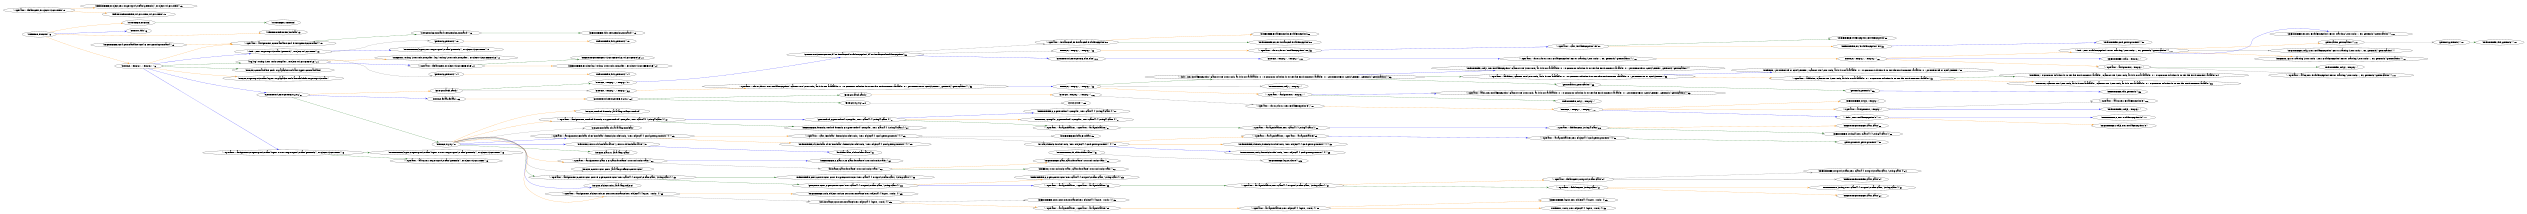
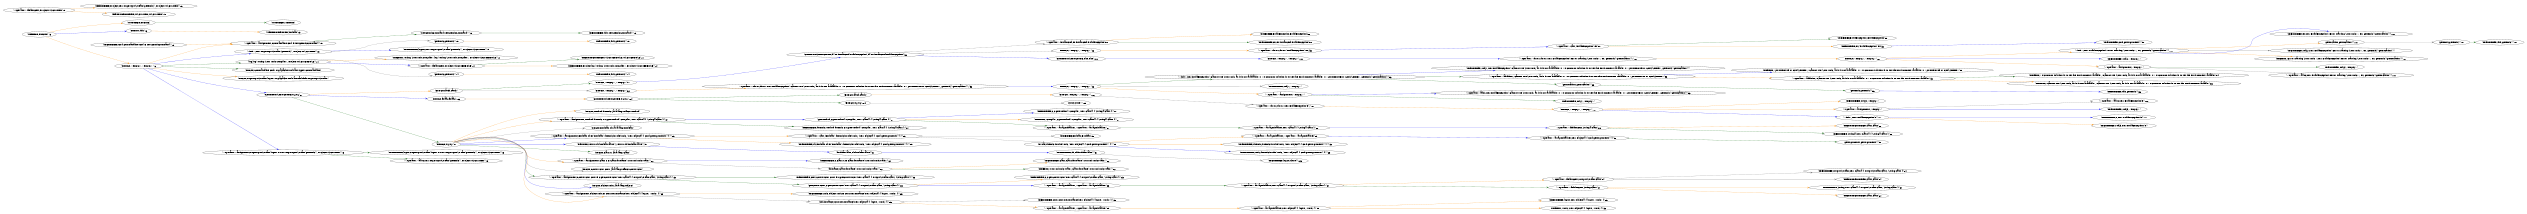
edge "(METHOD,execute)" -> "(METHOD_RETURN,boolean)": now "(PARAM,this)" -> "(METHOD_RETURN,boolean)"
edge "(booleanValue,ok.booleanValue())" -> "(IDENTIFIER,ok,ok.booleanValue())": added
